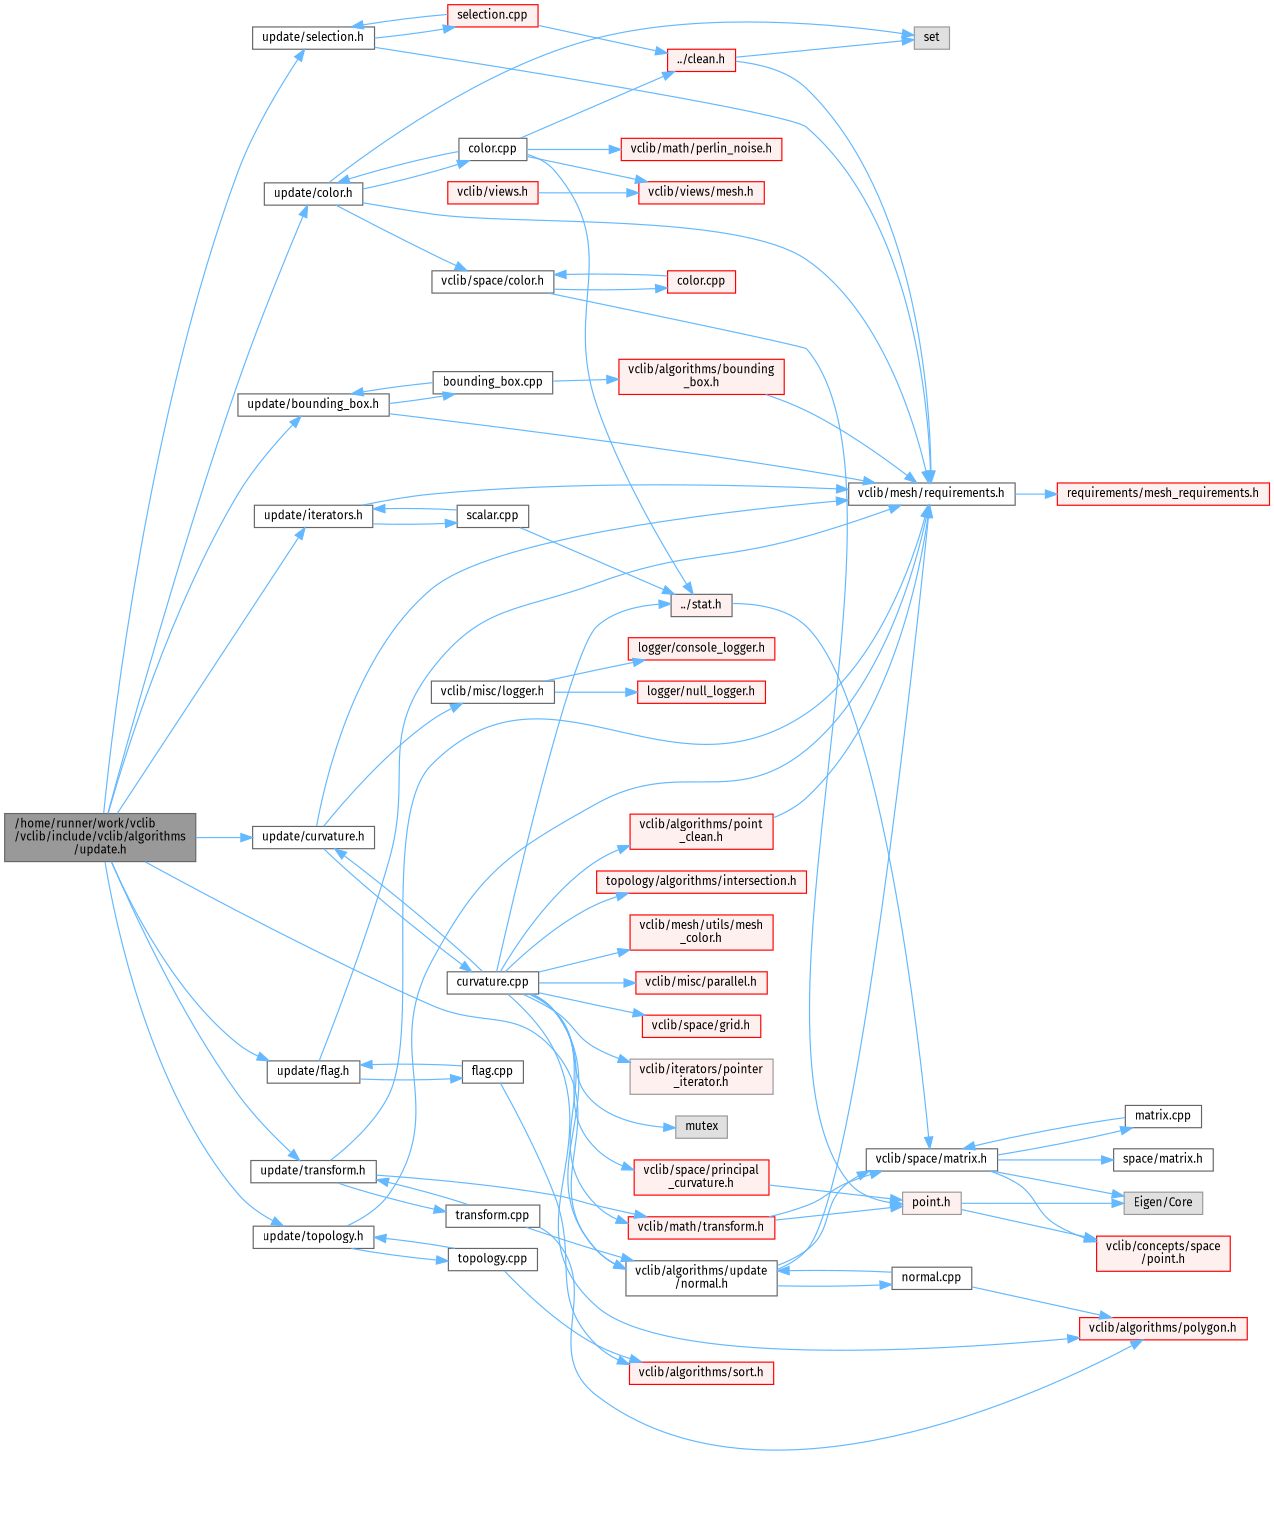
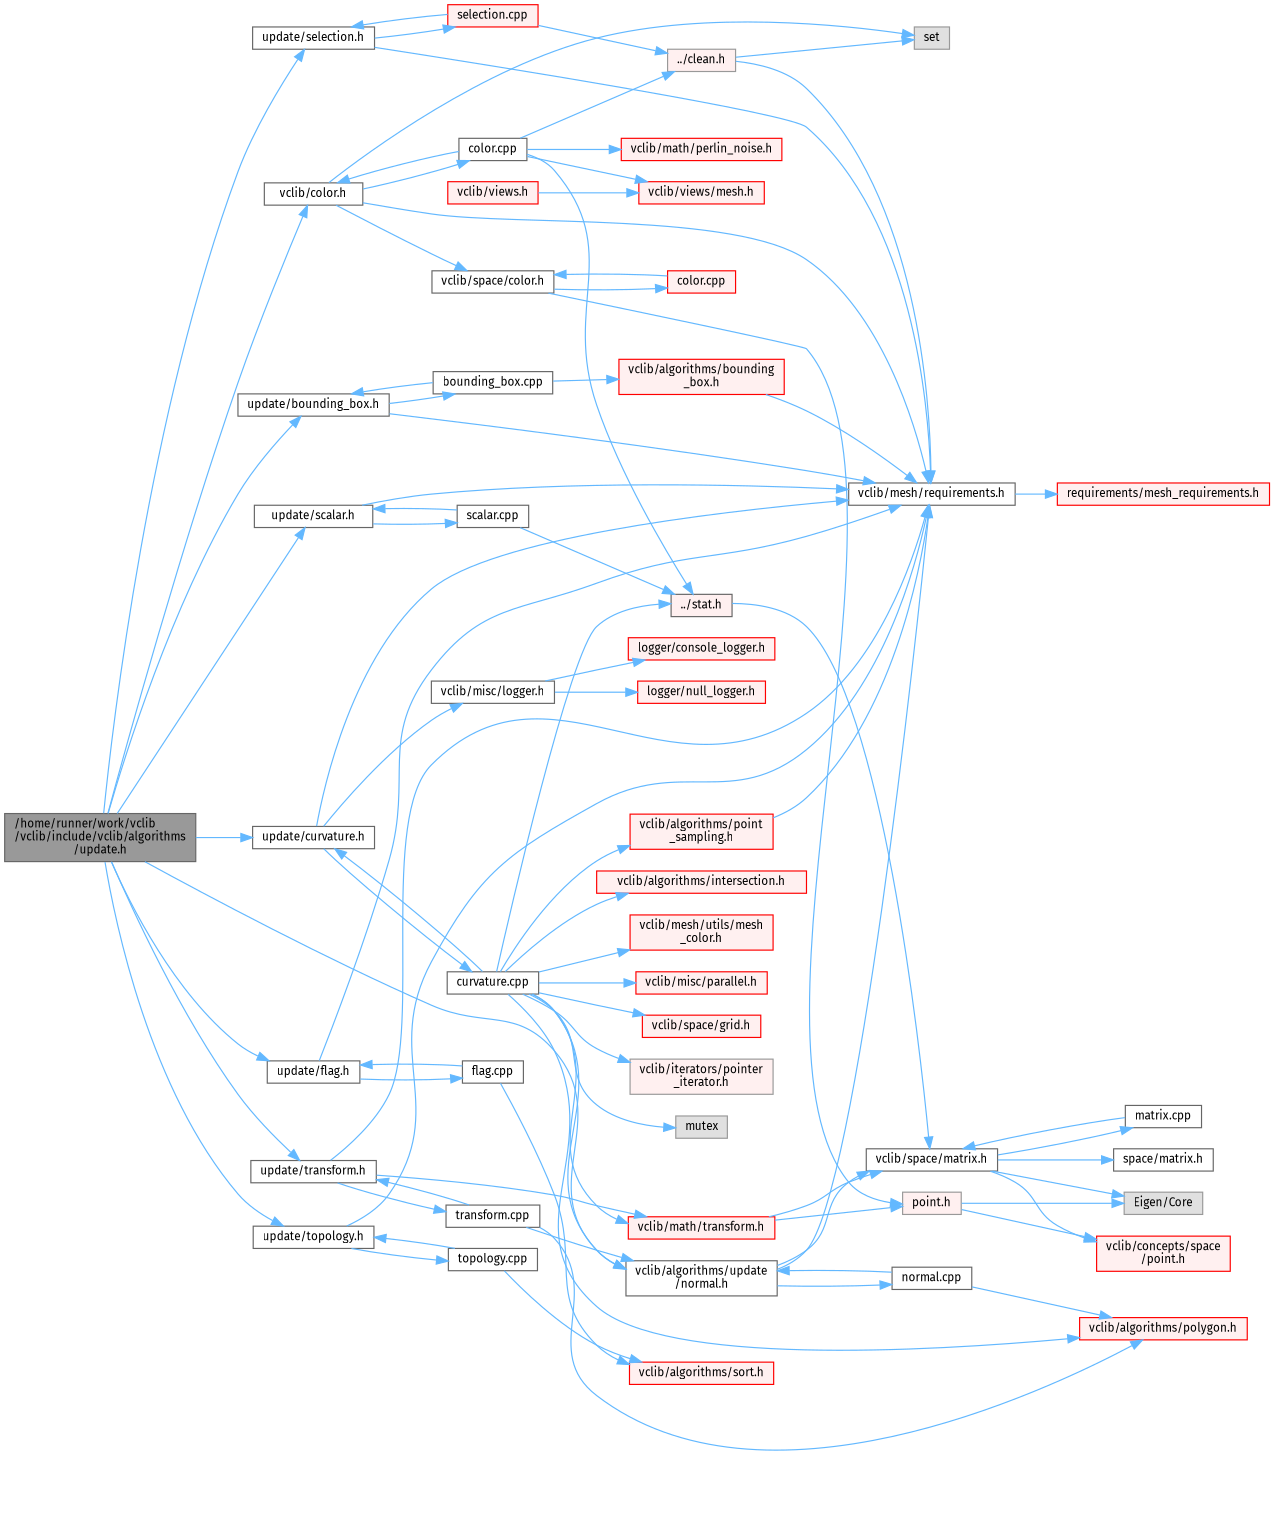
node "../clean.h": color red -> grey60
node "update/color.h": label "update/color.h" -> "vclib/color.h"
node "update/iterators.h": label "update/iterators.h" -> "update/scalar.h"
node "vclib/algorithms/point _clean.h": label "vclib/algorithms/point _clean.h" -> "vclib/algorithms/point _sampling.h"
node "topology/algorithms/intersection.h": label "topology/algorithms/intersection.h" -> "vclib/algorithms/intersection.h"
node "vclib/space/principal _curvature.h": removed
